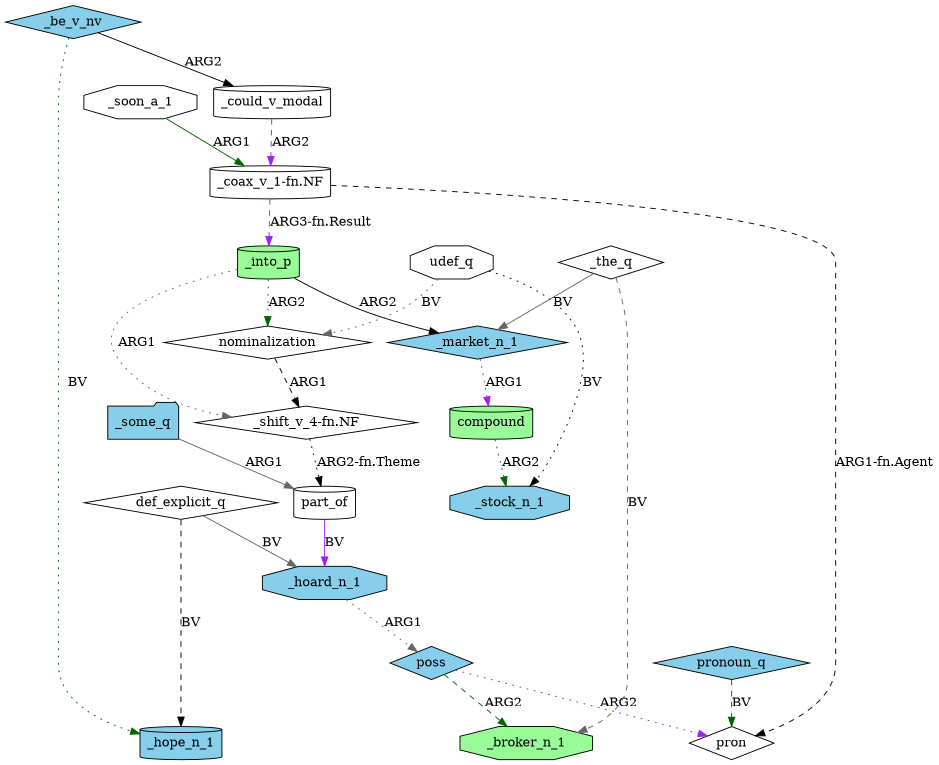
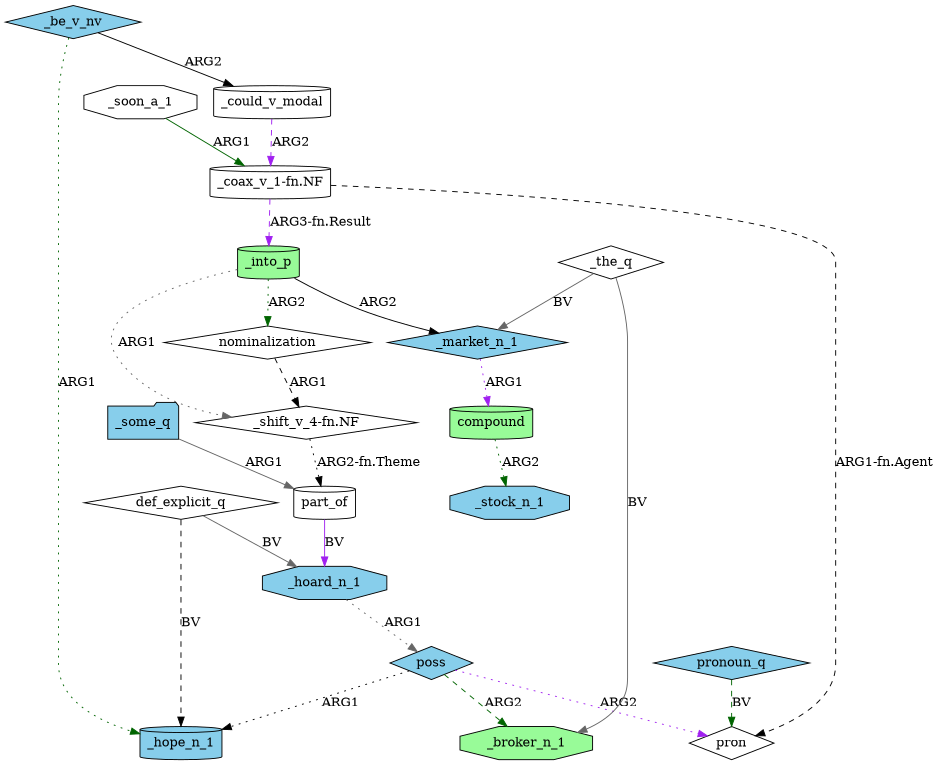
node "udef_q": removed
edge "_be_v_nv" -> "_hope_n_1": label "BV" -> "ARG1"
edge "_the_q" -> "_broker_n_1": style dashed -> solid
edge "poss" -> "_hope_n_1": added, label "ARG1"
